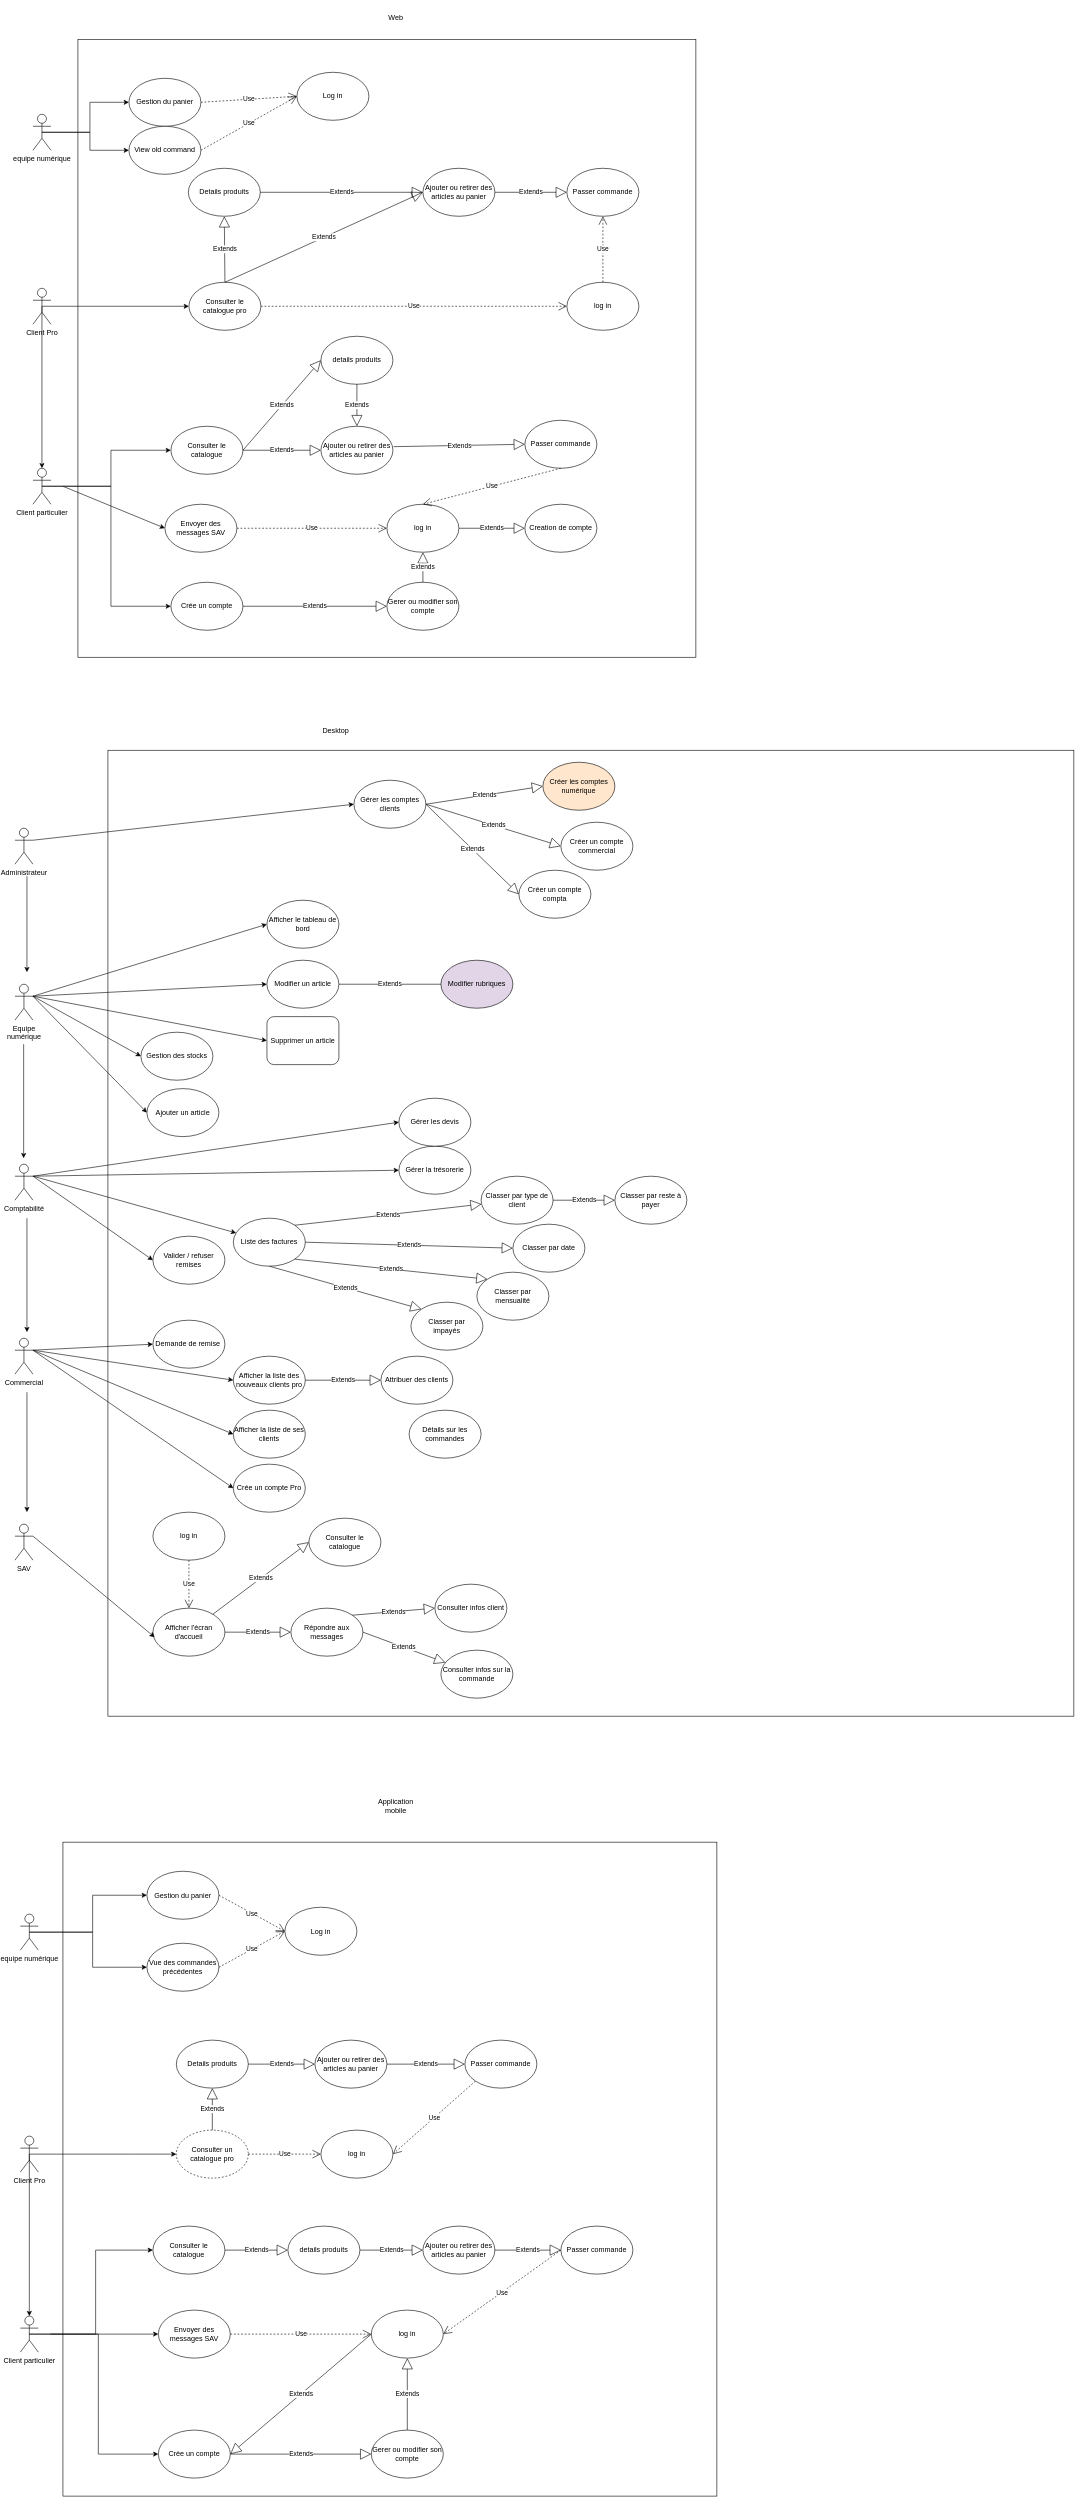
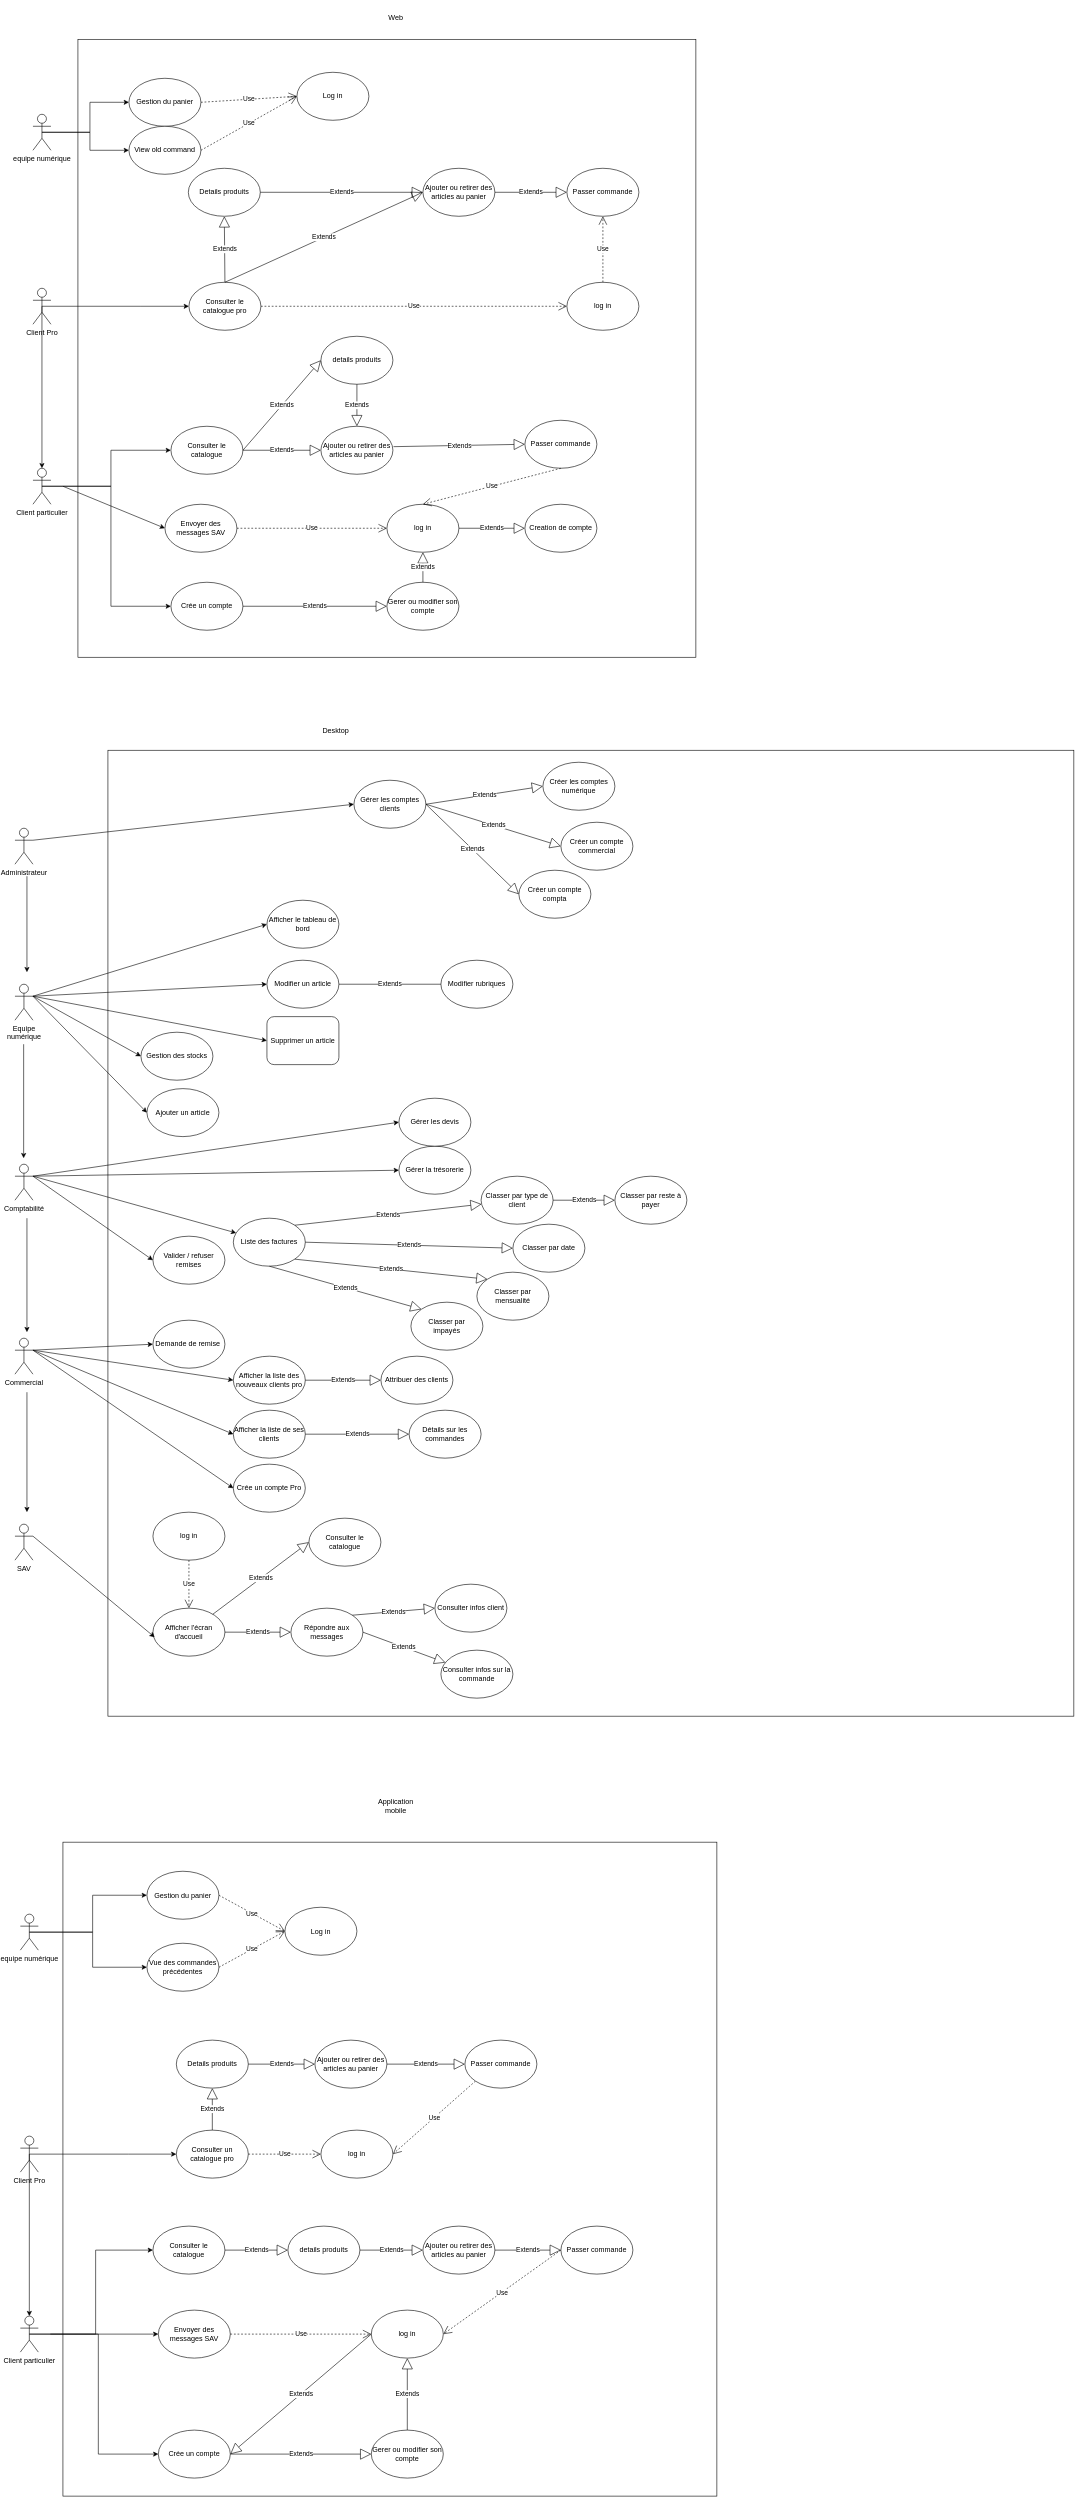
node "Créer les comptes numérique": fillcolor #ffe6cc -> #ffffff
node "Modifier rubriques": fillcolor #e1d5e7 -> #ffffff
edge "Afficher la liste de ses clients" -> "Détails sur les commandes": added, label "Extends"
node "Consulter un catalogue pro": style dashed -> solid
